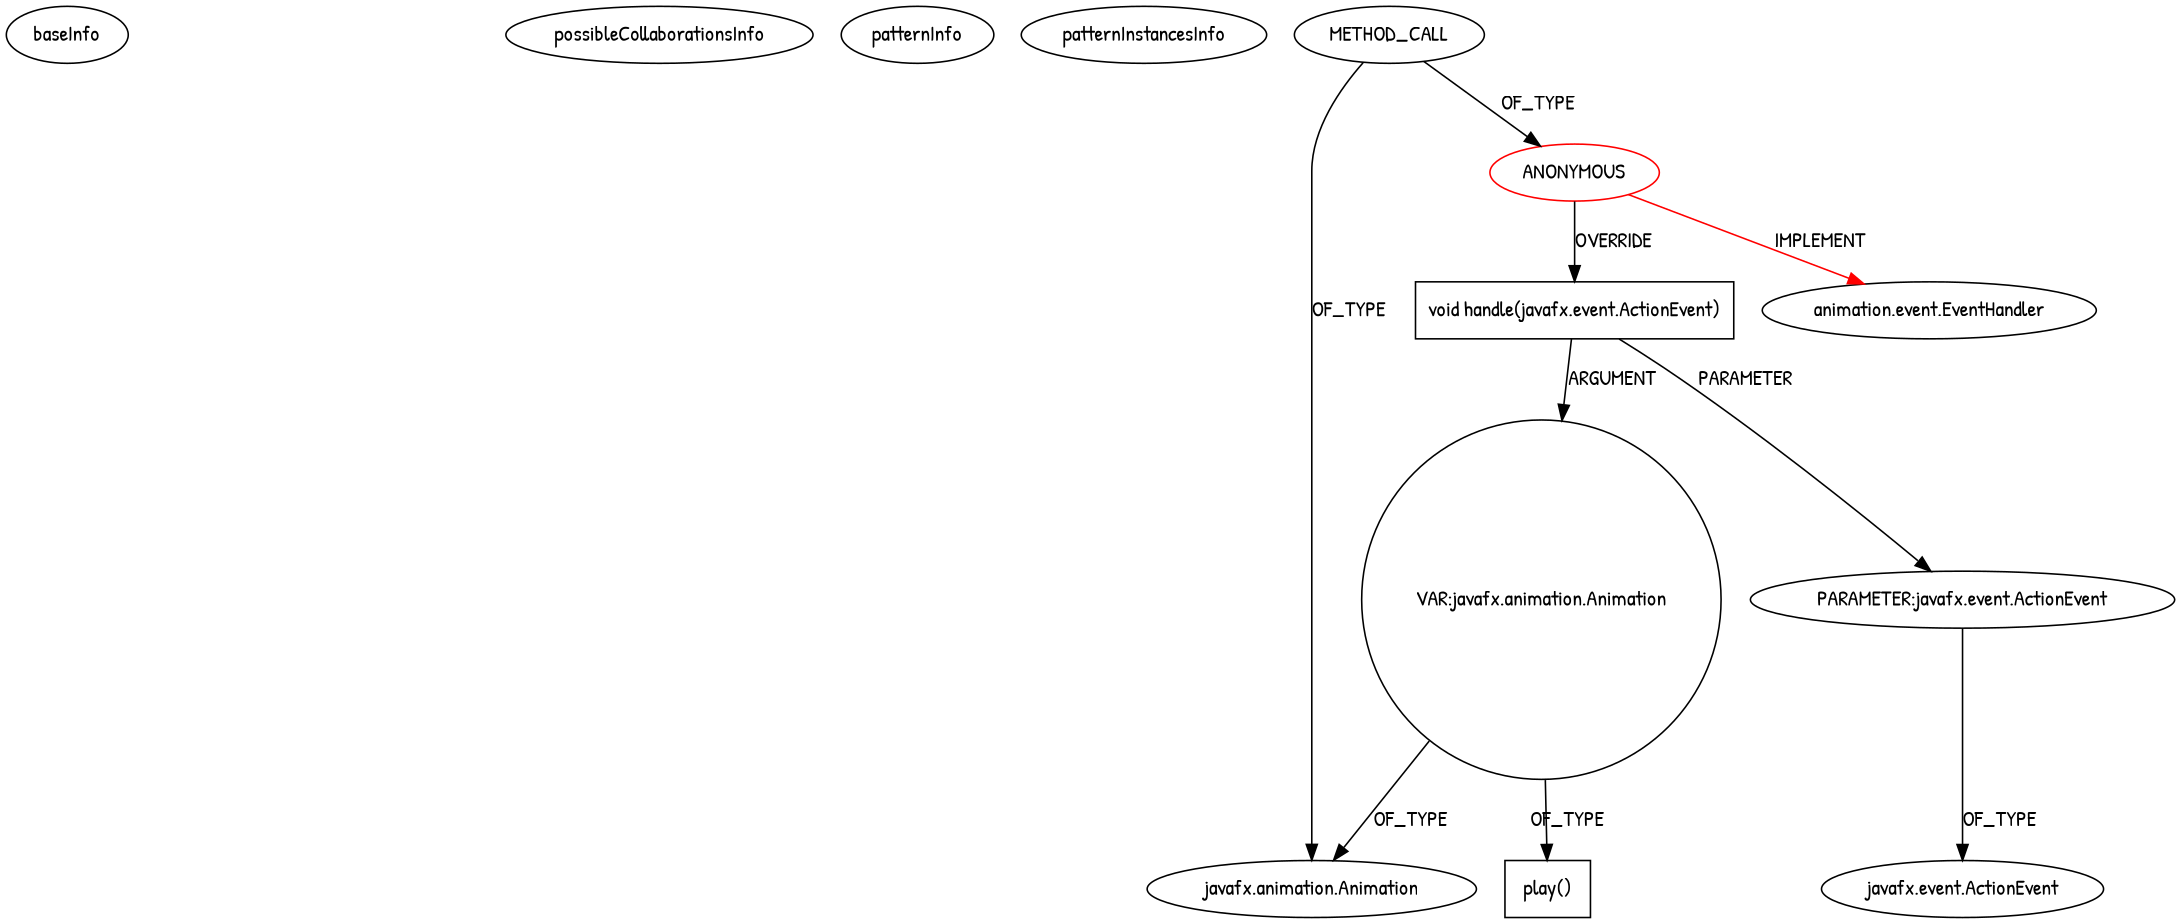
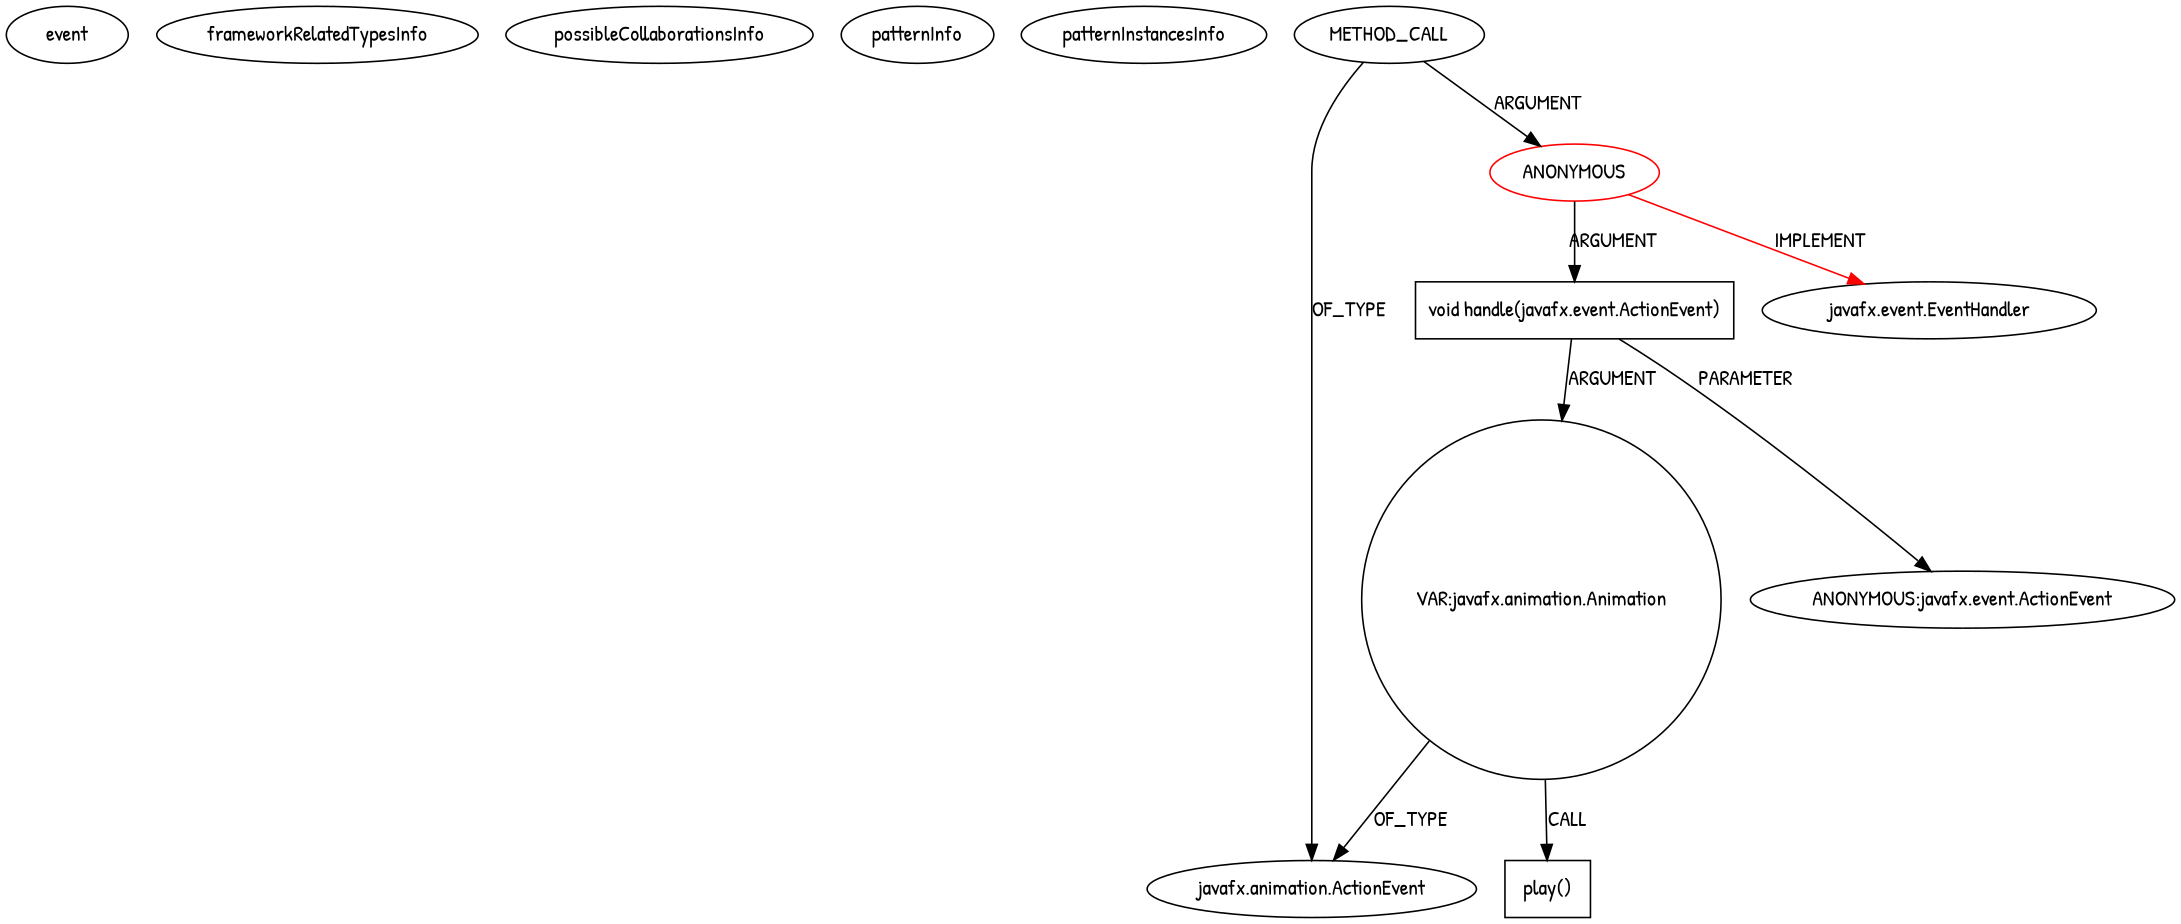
node "baseInfo": label "baseInfo" -> "event"
node "frameworkRelatedTypesInfo": added
edge "METHOD_CALL" -> "ANONYMOUS": label "OF_TYPE" -> "ARGUMENT"
edge "ANONYMOUS" -> "void handle(javafx.event.ActionEvent)": label "OVERRIDE" -> "ARGUMENT"
node "animation.event.EventHandler": label "animation.event.EventHandler" -> "javafx.event.EventHandler"
node "PARAMETER:javafx.event.ActionEvent": label "PARAMETER:javafx.event.ActionEvent" -> "ANONYMOUS:javafx.event.ActionEvent"
edge "VAR:javafx.animation.Animation" -> "play()": label "OF_TYPE" -> "CALL"
node "javafx.animation.Animation": label "javafx.animation.Animation" -> "javafx.animation.ActionEvent"
node "javafx.event.ActionEvent": removed
